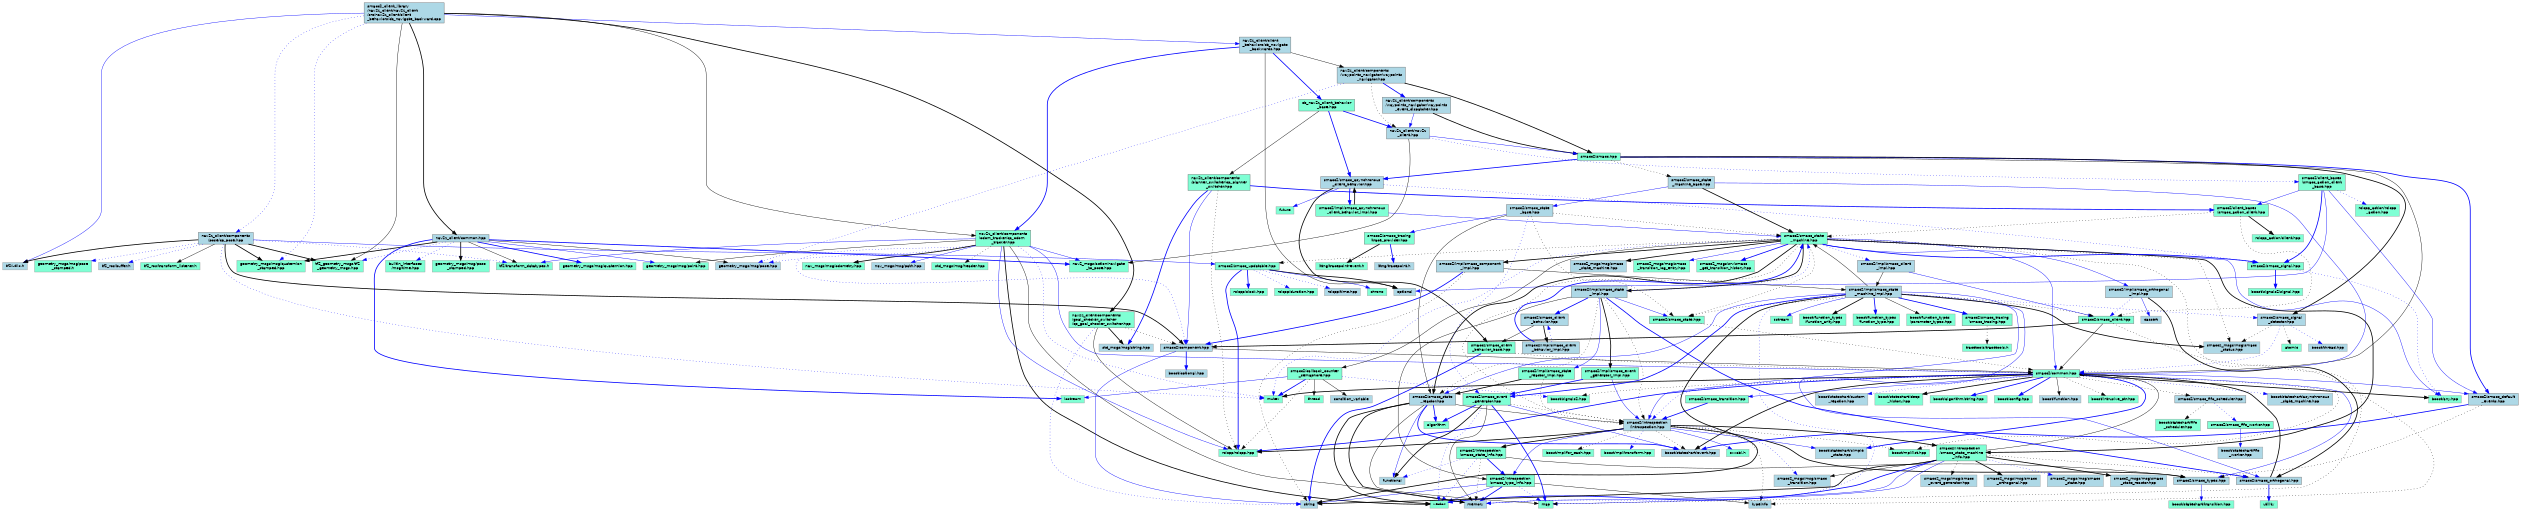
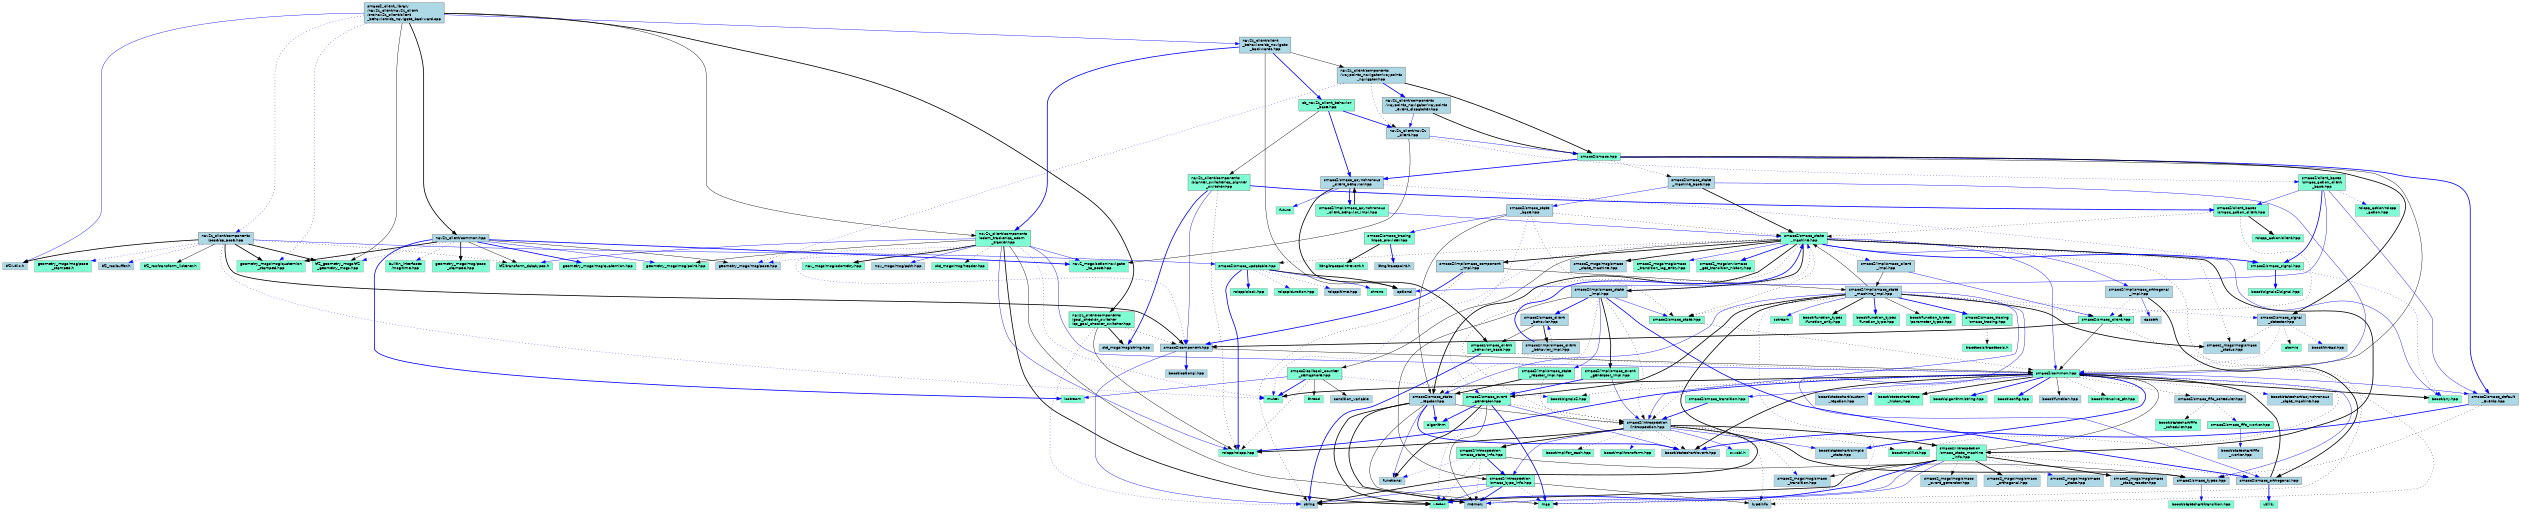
edge "nav2z_client/components /pose/cp_pose.hpp" -> "tf2/transform_datatypes.h": color blue -> black
edge "smacc2/impl/smacc_state _machine_impl.hpp" -> "smacc2/smacc_event _generator.hpp": color blue -> black
edge "smacc2/common.hpp" -> "smacc2/introspection /introspection.hpp": color blue -> black
